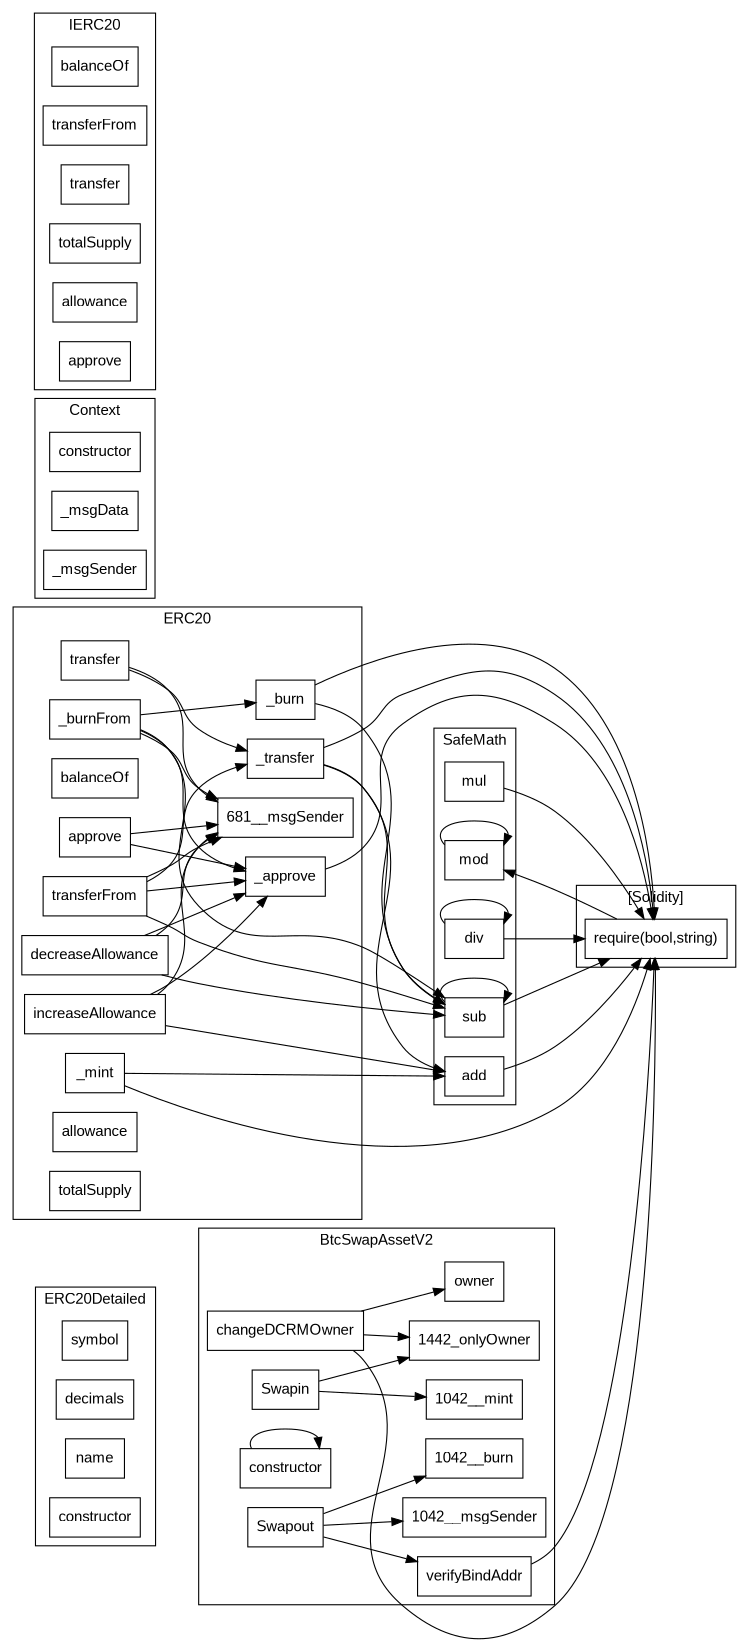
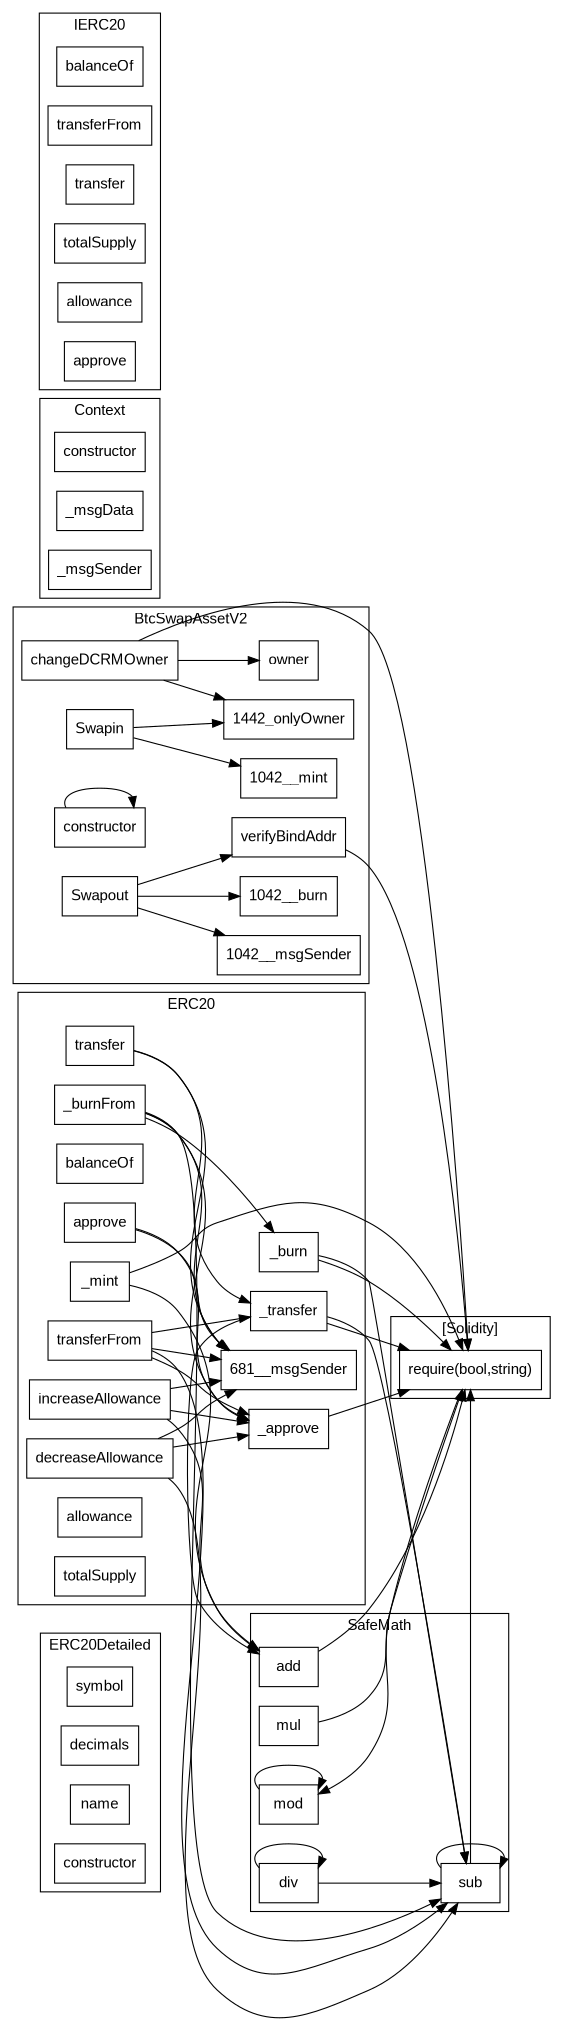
edge "div" -> "require(bool,string)": now "div" -> "sub"
